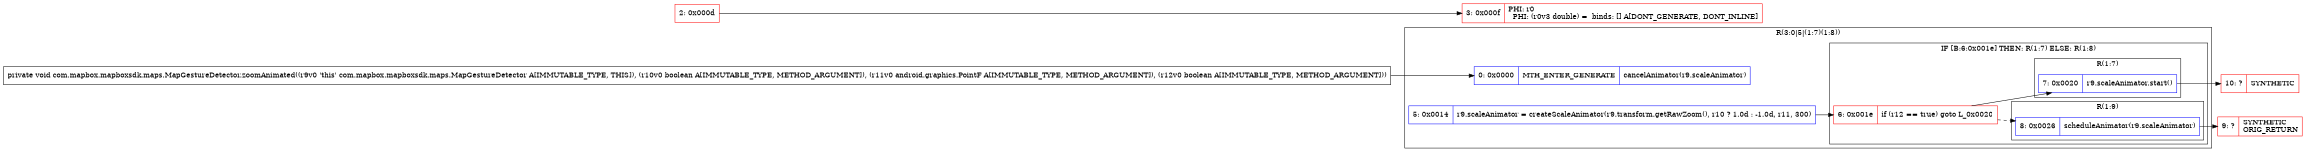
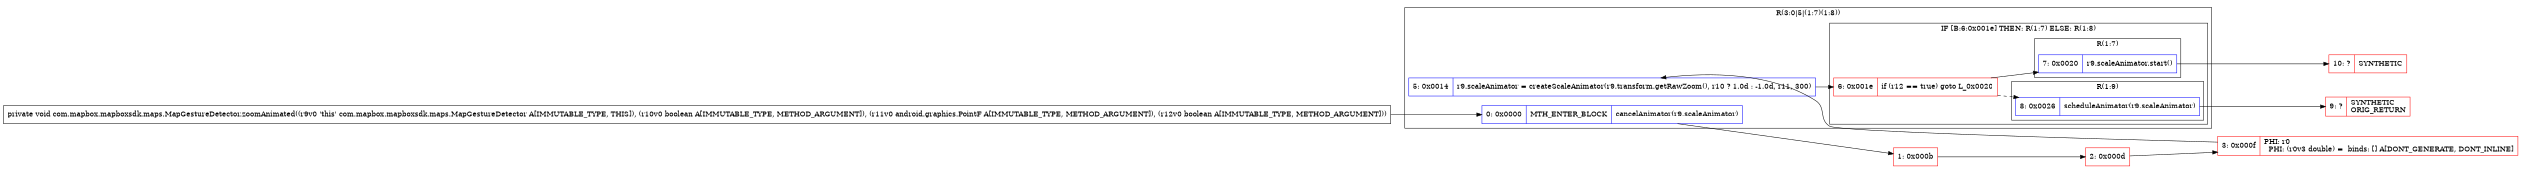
node "0: 0x0000": text "MTH_ENTER_GENERATE" -> "MTH_ENTER_BLOCK"
edge "3: 0x000f" -> "5: 0x0014": added
node "1: 0x000b": added
